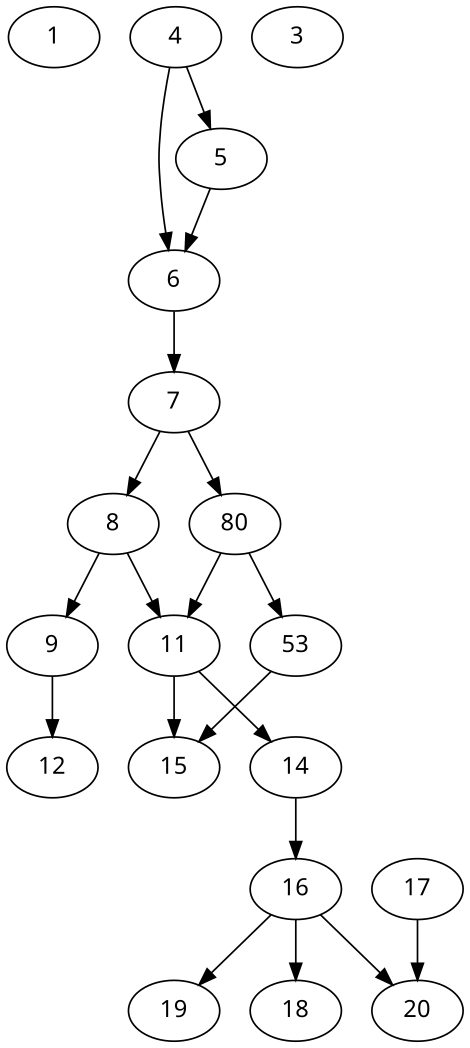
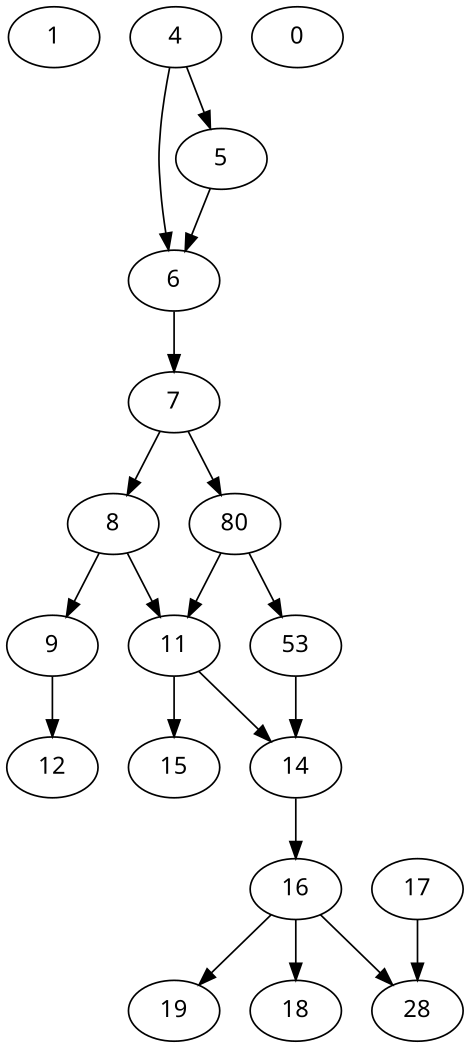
node "3": label "3" -> "0"
edge "53" -> "15": now "53" -> "14"
node "20": label "20" -> "28"
